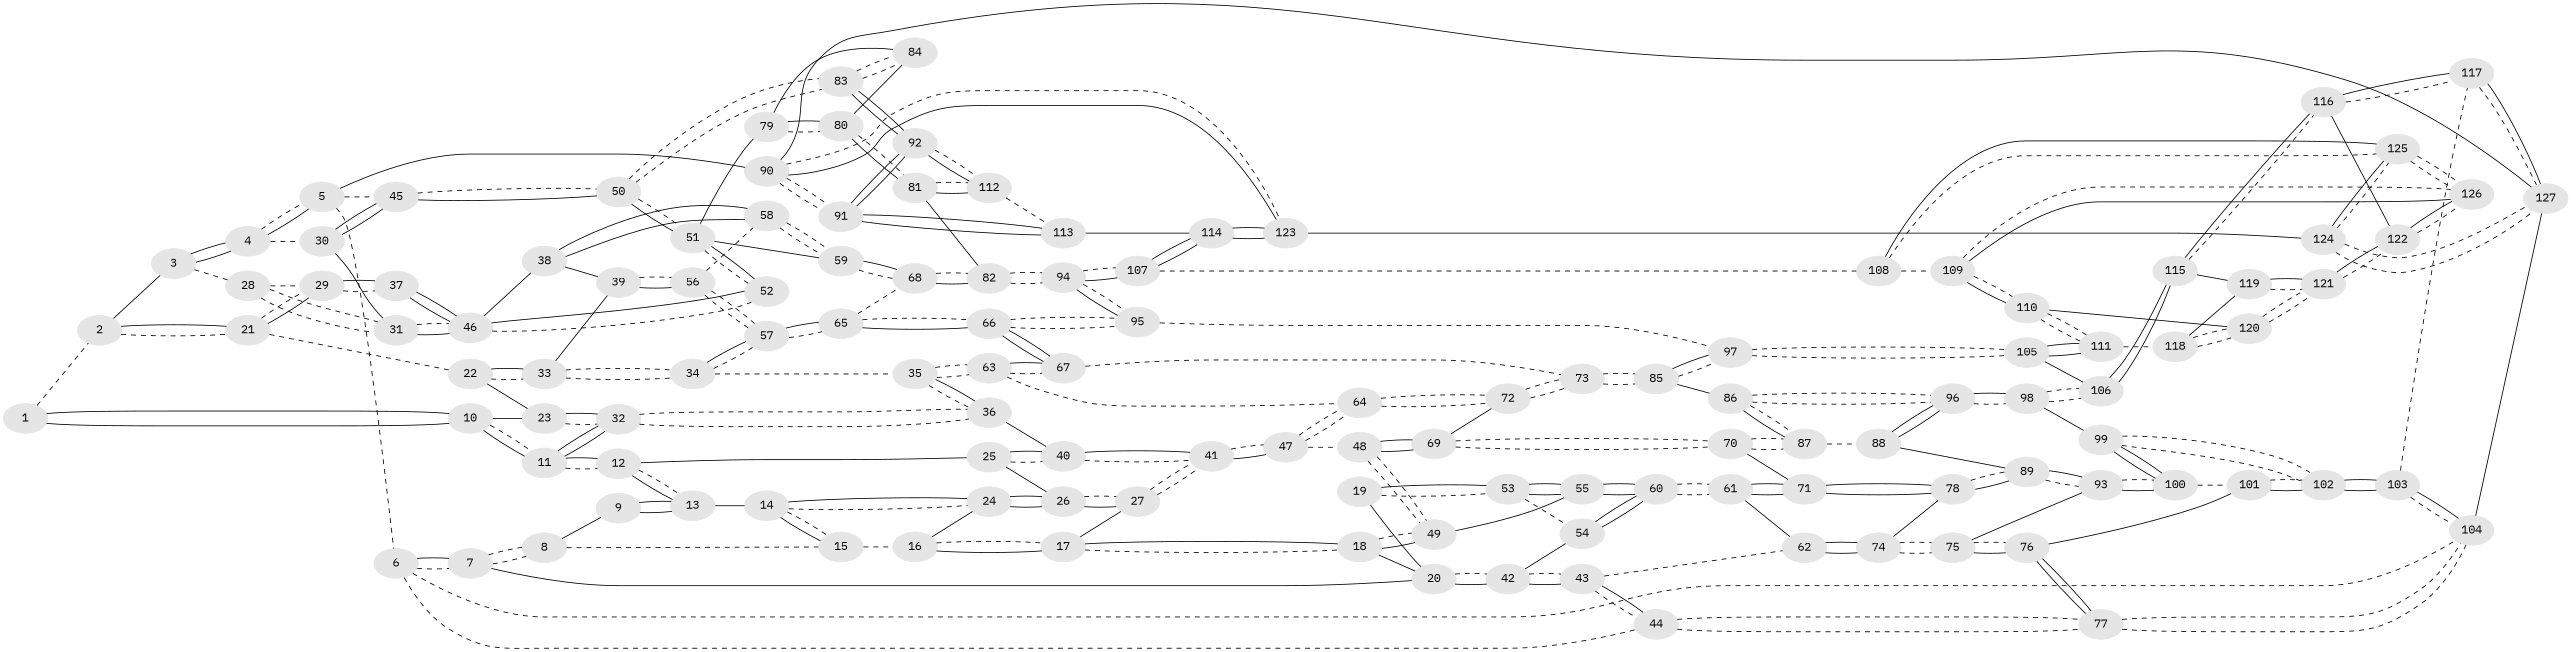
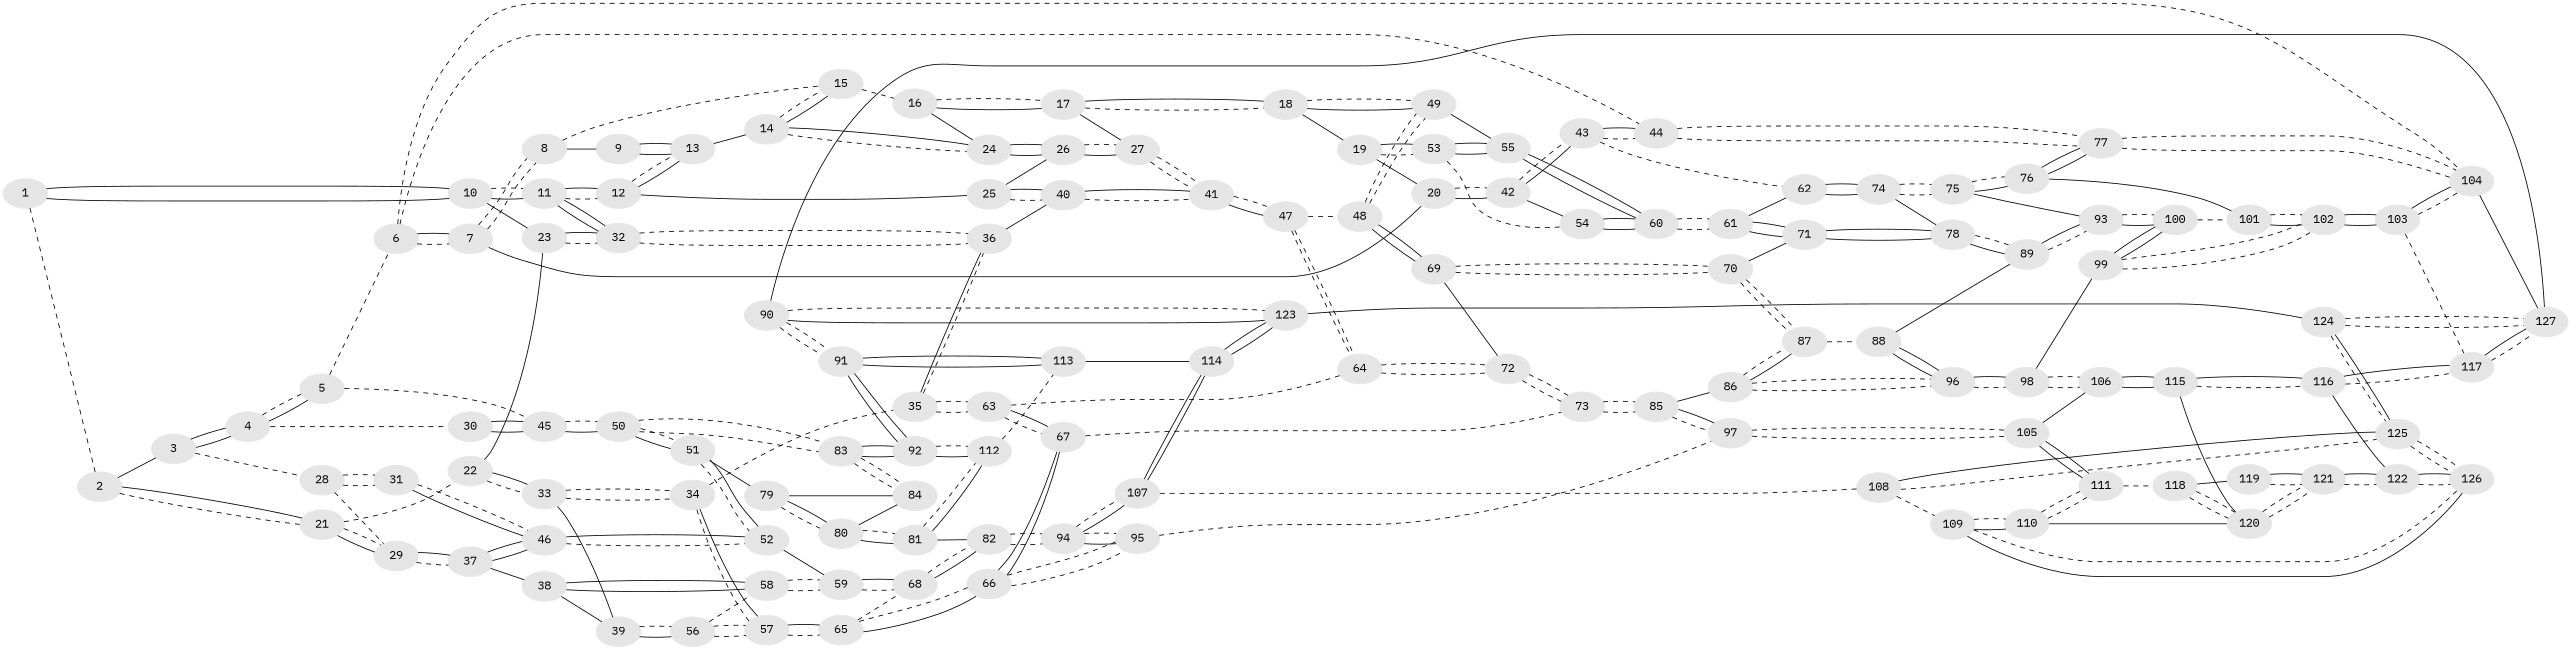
edge "90" -- "5": removed
edge "51" -- "59": now "52" -- "59"
edge "30" -- "31": removed
edge "115" -- "119": now "115" -- "120"
edge "38" -- "46": now "38" -- "37"
edge "18" -- "20": now "18" -- "19"
